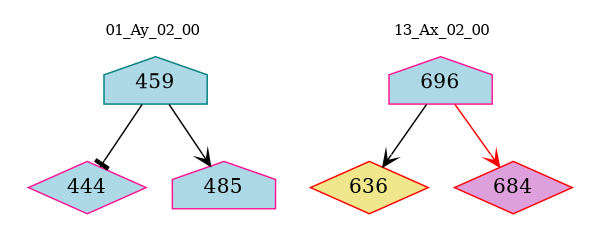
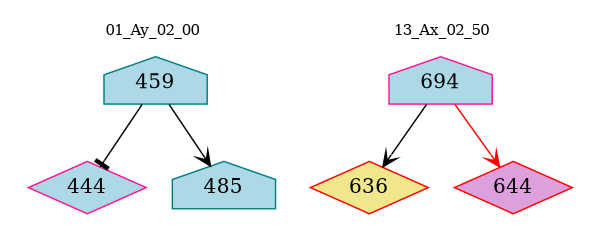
cluster "13_Ax_02_00": label "13_Ax_02_00" -> "13_Ax_02_50"
node "696": label "696" -> "694"
node "485": color deeppink -> teal
node "684": label "684" -> "644"
